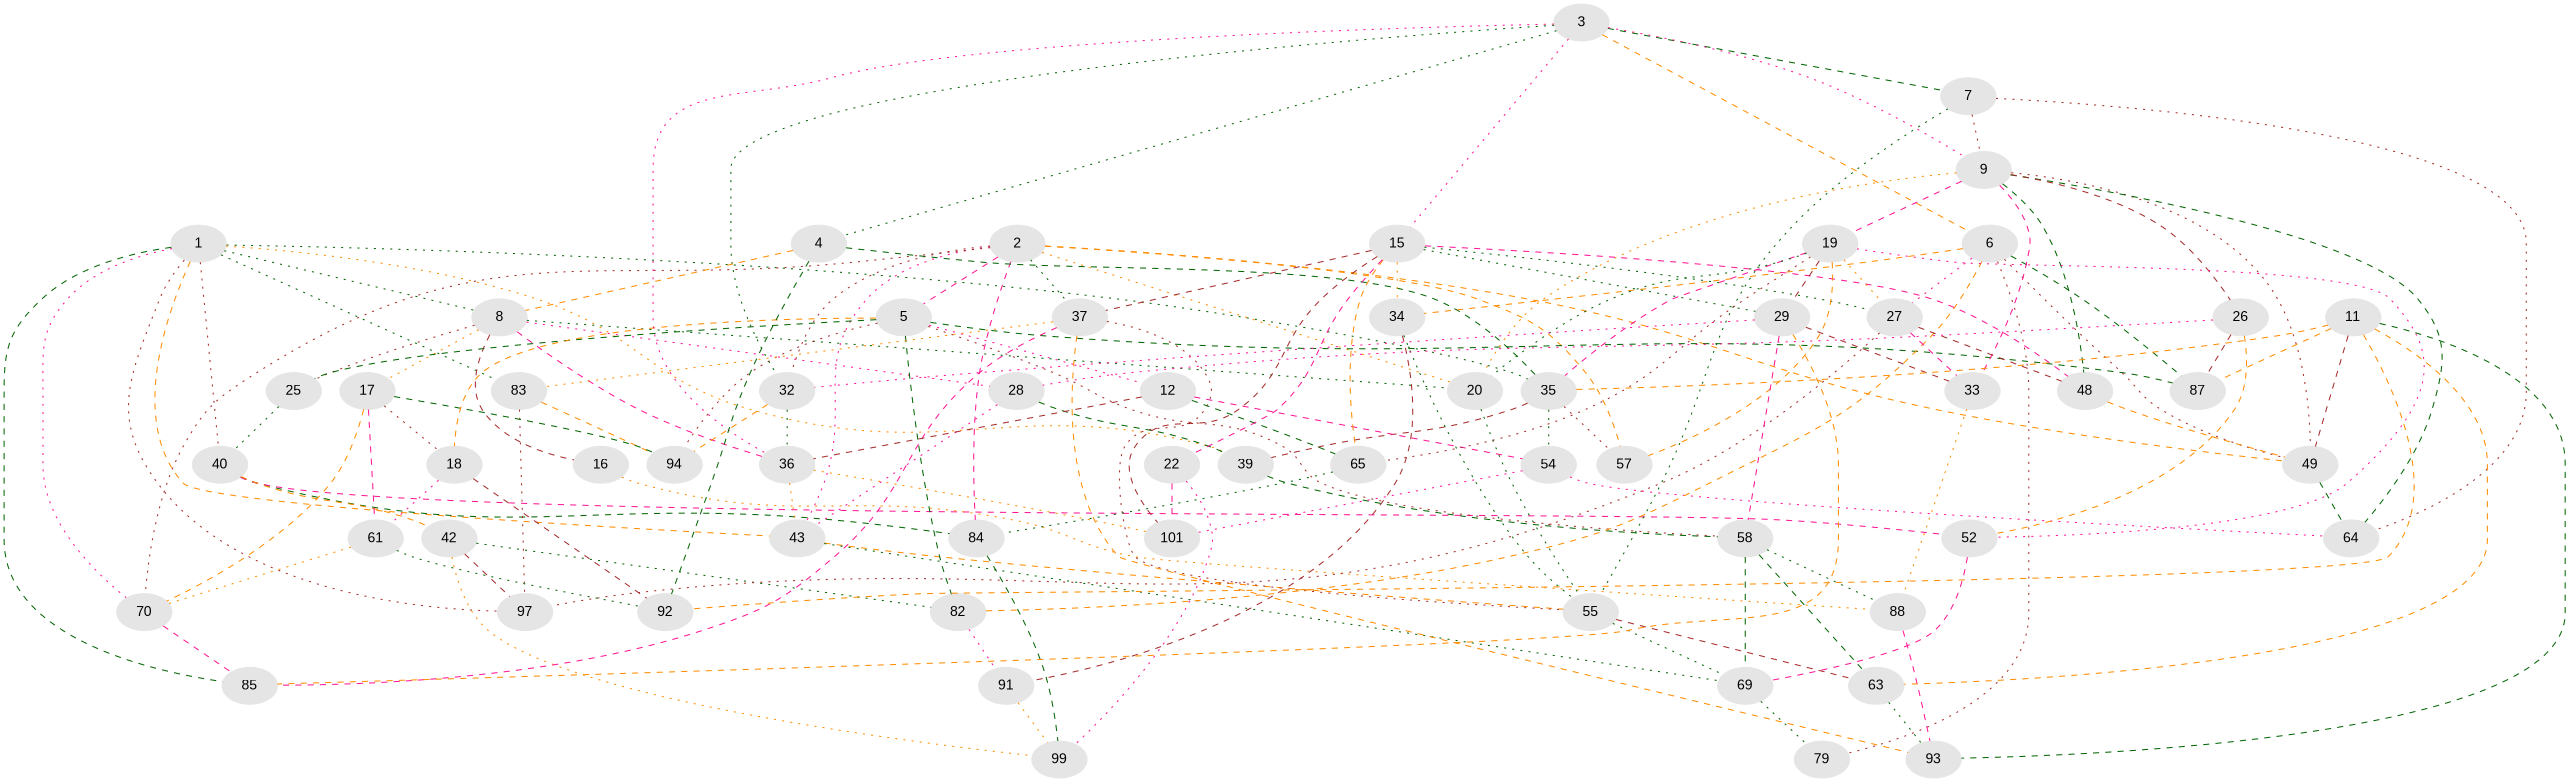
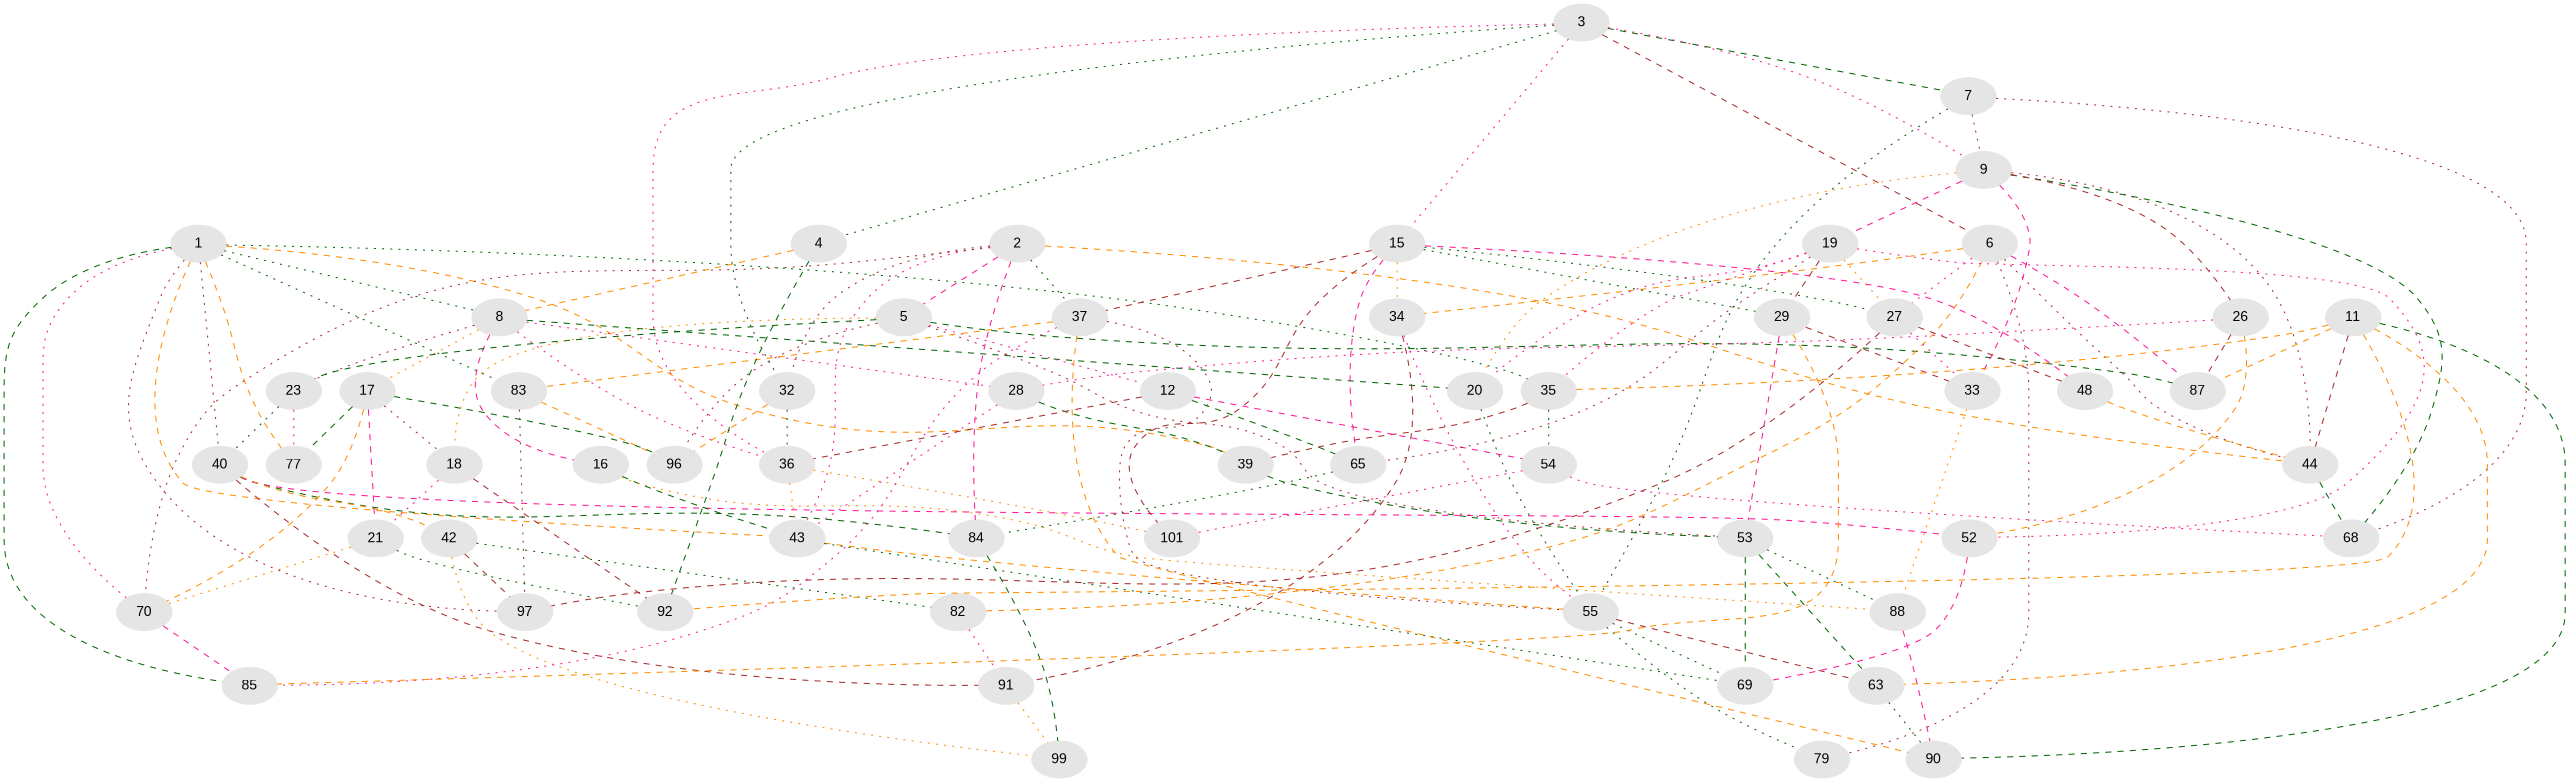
edge "3" -- "6": color darkorange -> brown
edge "4" -- "35": removed
edge "9" -- "48": removed
edge "19" -- "35": style dashed -> dotted
edge "19" -- "20": color darkgreen -> deeppink
edge "2" -- "20": removed
edge "6" -- "87": color darkgreen -> deeppink
edge "5" -- "18": style dashed -> dotted
edge "8" -- "20": style dotted -> dashed
edge "37" -- "83": style dotted -> dashed
edge "29" -- "32": removed
edge "27" -- "33": style dashed -> dotted
edge "15" -- "65": color darkorange -> deeppink
node "25": label "25" -> "23"
edge "1" -- "39": style dotted -> dashed
edge "8" -- "36": style dashed -> dotted
edge "8" -- "16": color brown -> deeppink
node "77": added
node "94": label "94" -> "96"
node "22": removed
node "57": removed
node "49": label "49" -> "44"
edge "5" -- "82": removed
edge "34" -- "55": color darkgreen -> deeppink
edge "16" -- "43": added
node "61": label "61" -> "21"
node "58": label "58" -> "53"
node "64": label "64" -> "68"
edge "27" -- "97": style dotted -> dashed
edge "37" -- "85": style dashed -> dotted
edge "40" -- "91": added
edge "69" -- "79": now "55" -- "79"
node "93": label "93" -> "90"
